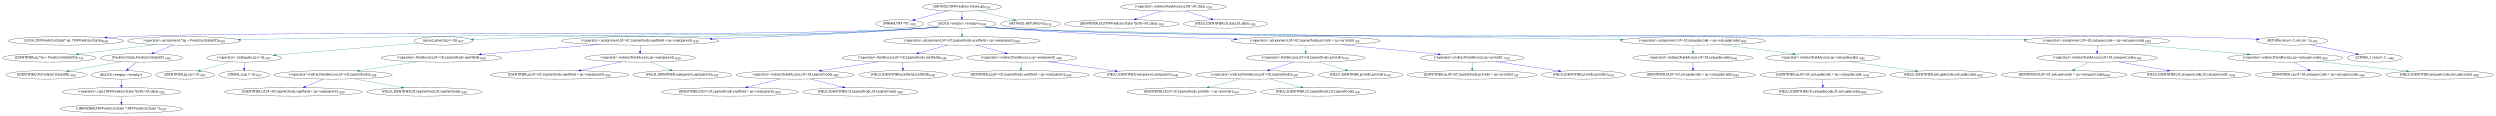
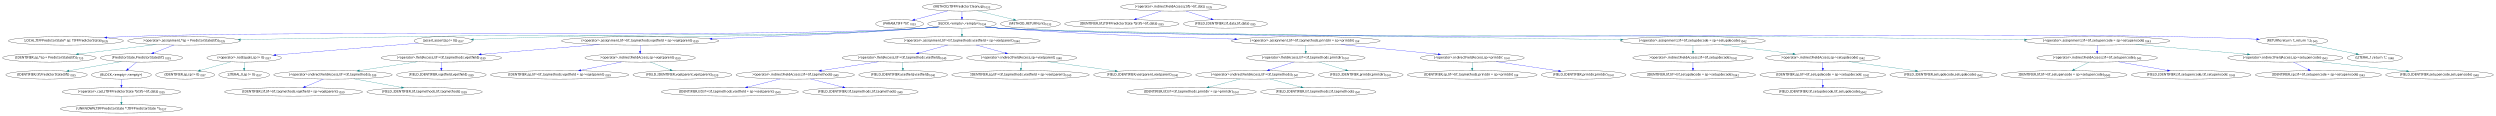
edge "(assert,assert(sp != 0))" -> "(<operator>.notEquals,sp != 0)": color teal -> blue
edge "(RETURN,return 1;,return 1;)" -> "(LITERAL,1,return 1;)": color blue -> teal
edge "(<operator>.notEquals,sp != 0)" -> "(LITERAL,0,sp != 0)": color blue -> teal
edge "(<operator>.fieldAccess,tif->tif_tagmethods.vsetfield)" -> "(FIELD_IDENTIFIER,vsetfield,vsetfield)": color blue -> teal
edge "(<operator>.indirectFieldAccess,sp->setupdecode)" -> "(IDENTIFIER,sp,tif->tif_setupdecode = sp->setupdecode)": added
edge "(<operator>.indirectFieldAccess,sp->vsetparent)" -> "(FIELD_IDENTIFIER,vsetparent,vsetparent)": color blue -> teal
node "(FIELD_IDENTIFIER,vgetfield,vgetfield)": added
edge "(<operator>.cast,(TIFFPredictorState *)(tif)->tif_data)" -> "(UNKNOWN,TIFFPredictorState *,TIFFPredictorState *)": color blue -> teal
